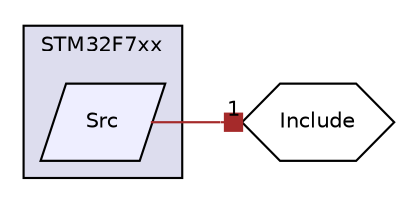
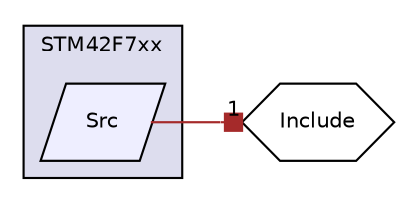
cluster "STM32F7xx": label "STM32F7xx" -> "STM42F7xx"
